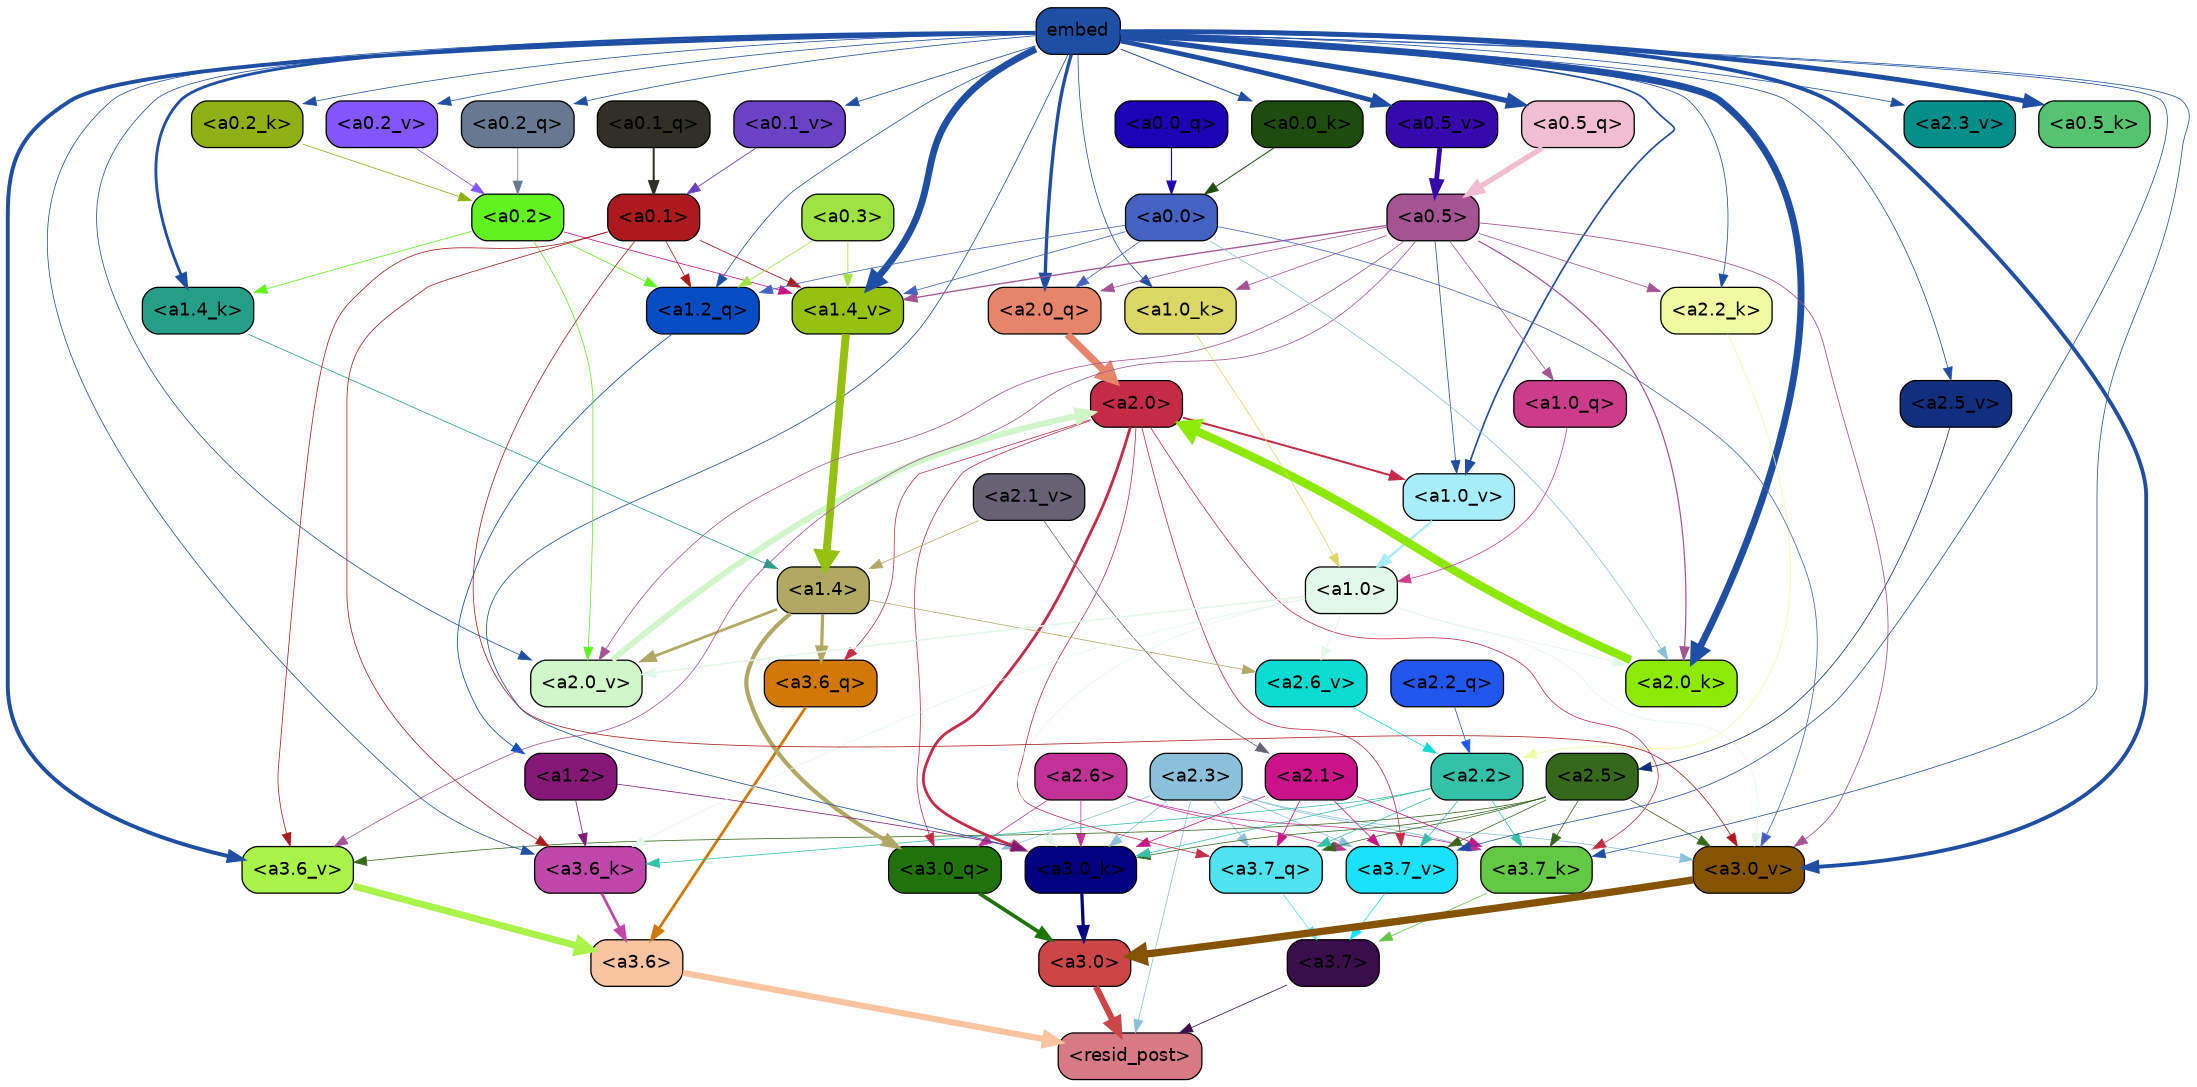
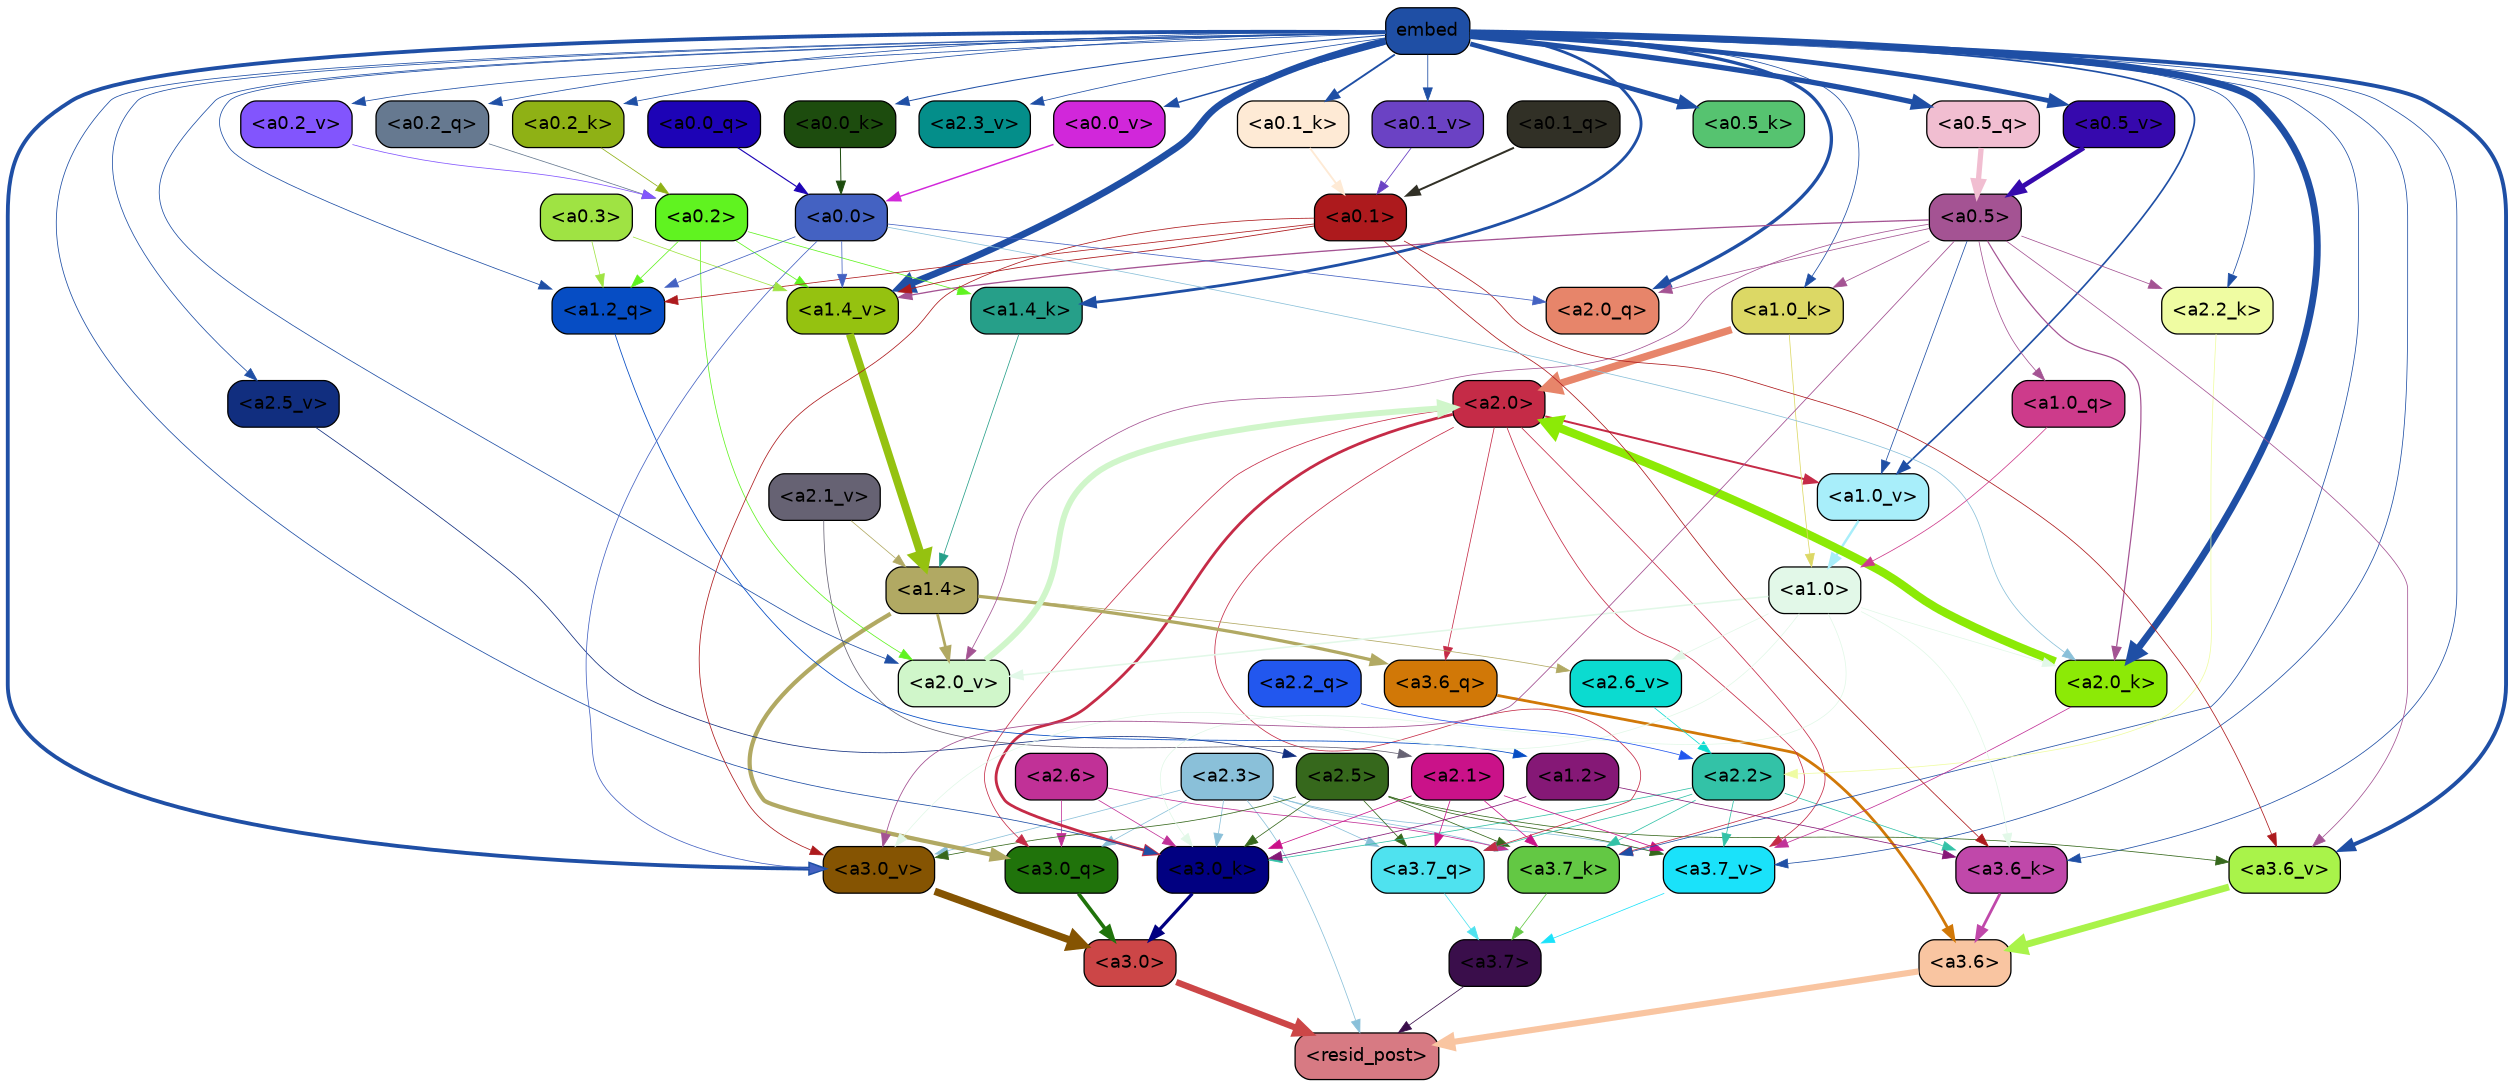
node "<a0.0_v>": added
node "<a0.1_k>": added
edge "<a0.2>" -> "<a1.4_v>": color #ca1289 -> #60f320
edge "<a2.0_q>" -> "<a2.0>": now "<a1.0_k>" -> "<a2.0>"
edge "<a2.6>" -> "<a3.7_v>": now "<a2.0_k>" -> "<a3.7_v>"
